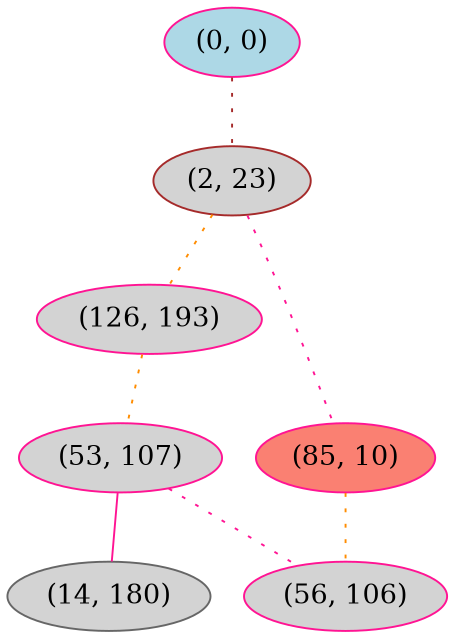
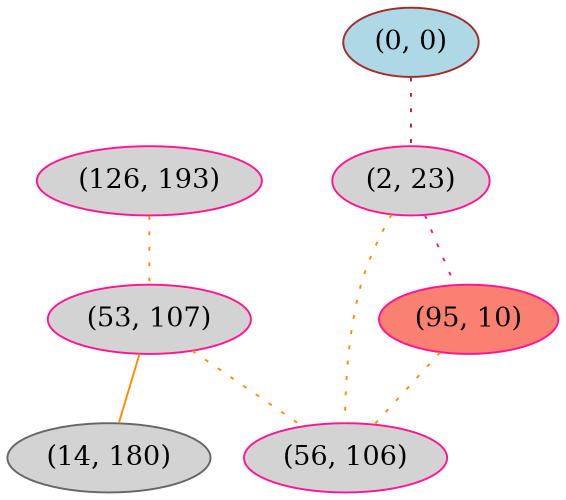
node "(0, 0)": color deeppink -> brown
node "(2, 23)": color brown -> deeppink
edge "(2, 23)" -- "(126, 193)": now "(2, 23)" -- "(56, 106)"
node "(85, 10)": label "(85, 10)" -> "(95, 10)"
edge "(53, 107)" -- "(14, 180)": color deeppink -> darkorange
edge "(53, 107)" -- "(56, 106)": color deeppink -> darkorange
